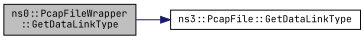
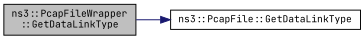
node "ns0::PcapFileWrapper ::GetDataLinkType": label "ns0::PcapFileWrapper ::GetDataLinkType" -> "ns3::PcapFileWrapper ::GetDataLinkType"
